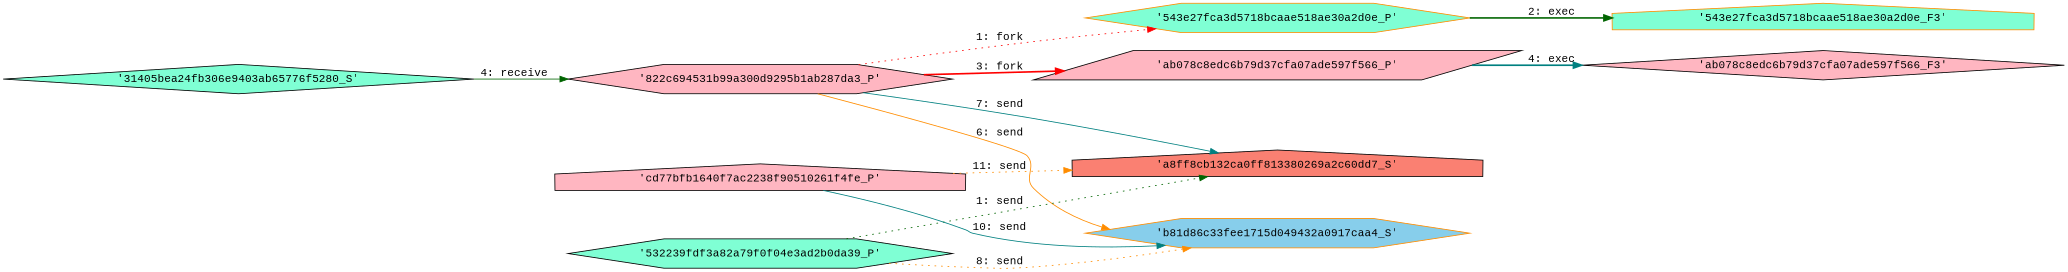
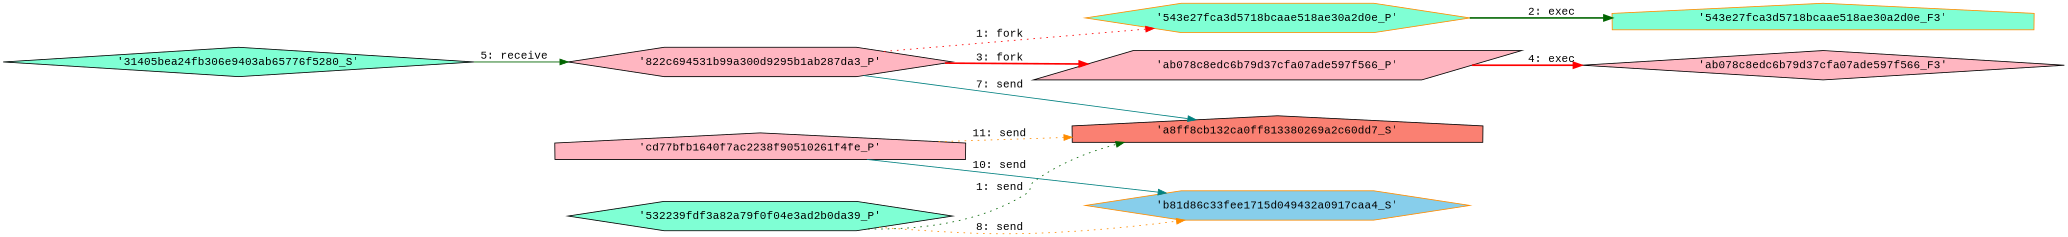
edge "'ab078c8edc6b79d37cfa07ade597f566_P'" -> "'ab078c8edc6b79d37cfa07ade597f566_F3'": color teal -> red
edge "'31405bea24fb306e9403ab65776f5280_S'" -> "'822c694531b99a300d9295b1ab287da3_P'": label "4: receive" -> "5: receive"
edge "'822c694531b99a300d9295b1ab287da3_P'" -> "'b81d86c33fee1715d049432a0917caa4_S'": removed, label "6: send"
